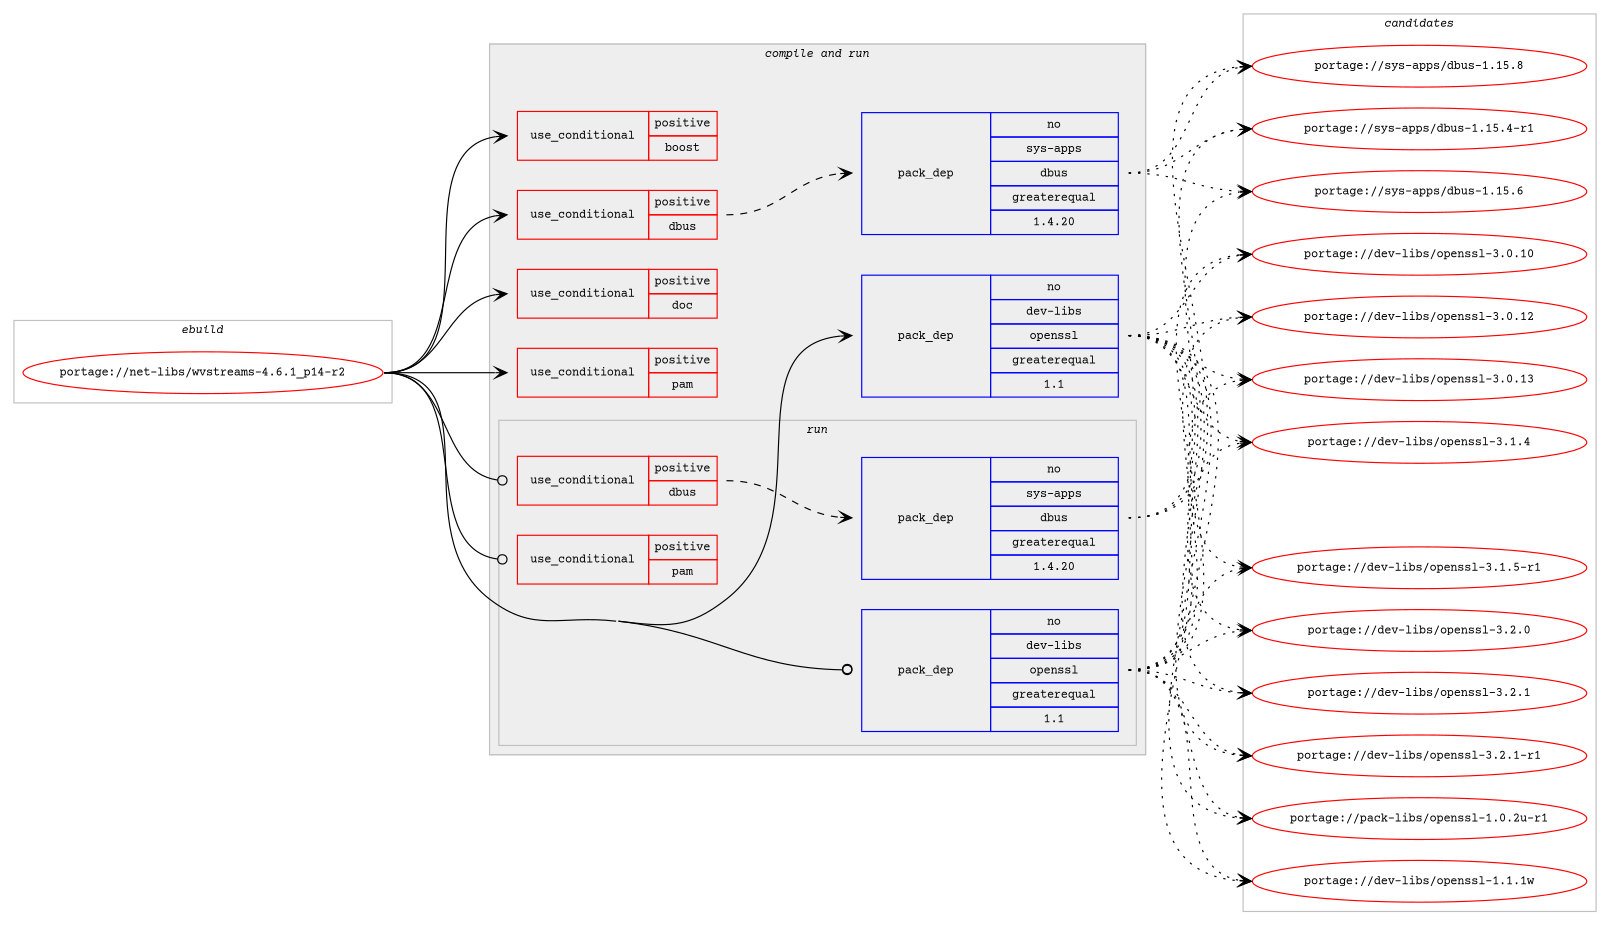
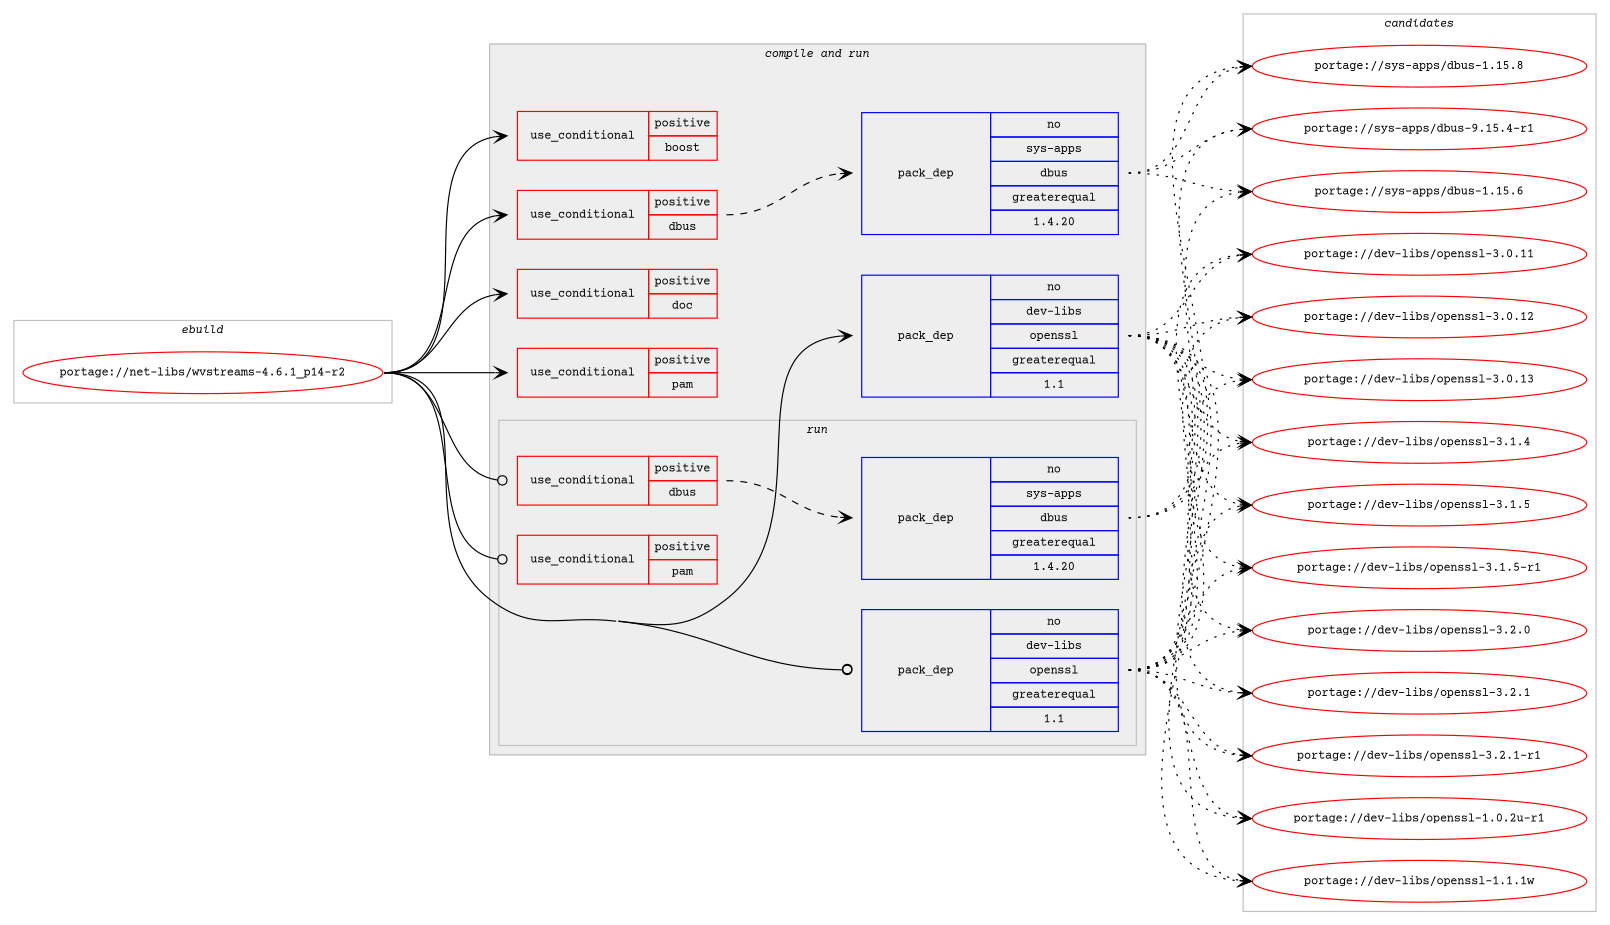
node "portage://sys-apps/dbus-1.15.4-r1": label "portage://sys-apps/dbus-1.15.4-r1" -> "portage://sys-apps/dbus-9.15.4-r1"
node "portage://dev-libs/openssl-3.0.10": label "portage://dev-libs/openssl-3.0.10" -> "portage://dev-libs/openssl-3.0.11"
node "portage://dev-libs/openssl-3.1.5": added
node "portage://pack-libs/openssl-1.0.2u-r1": label "portage://pack-libs/openssl-1.0.2u-r1" -> "portage://dev-libs/openssl-1.0.2u-r1"
